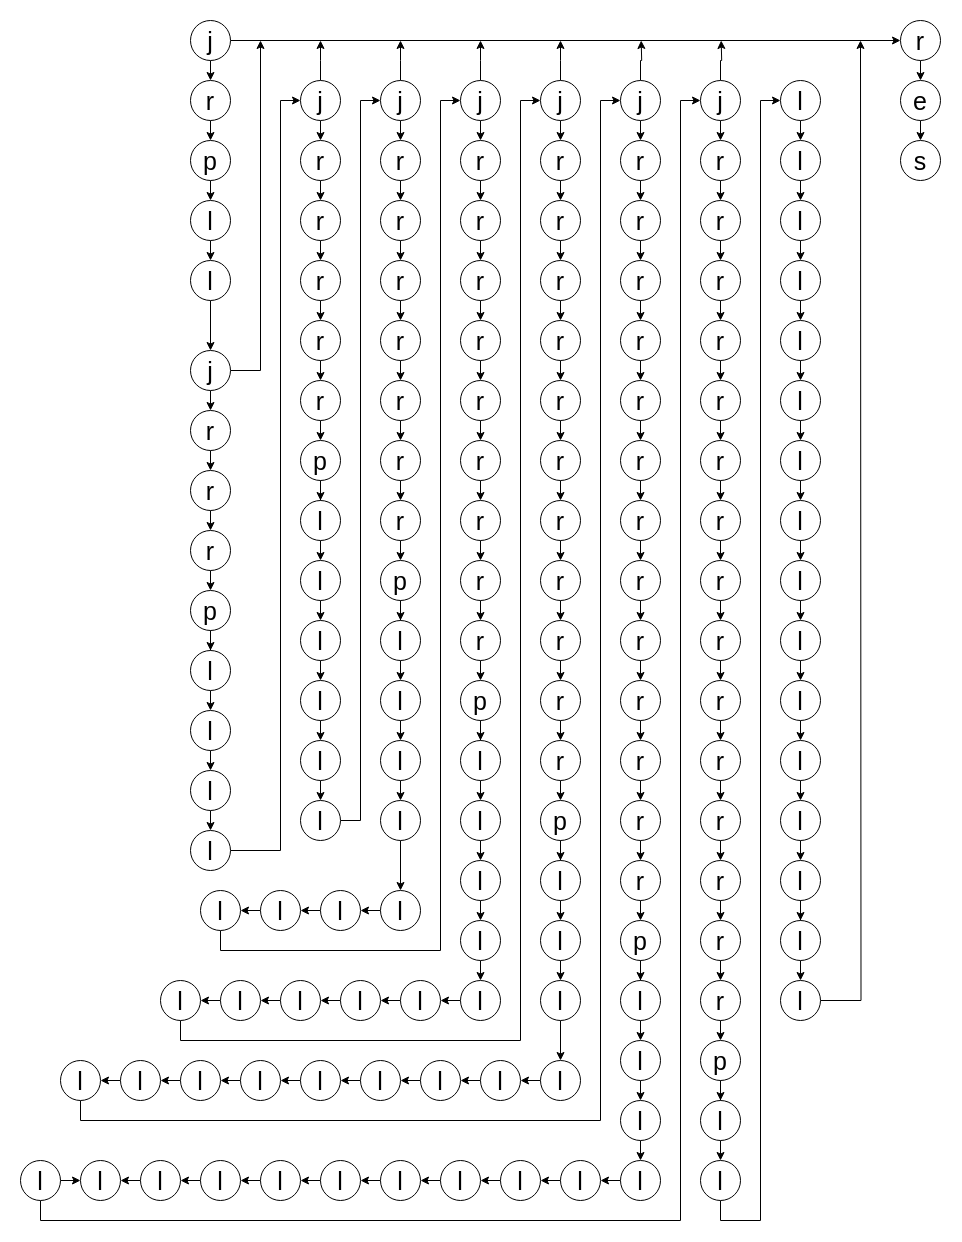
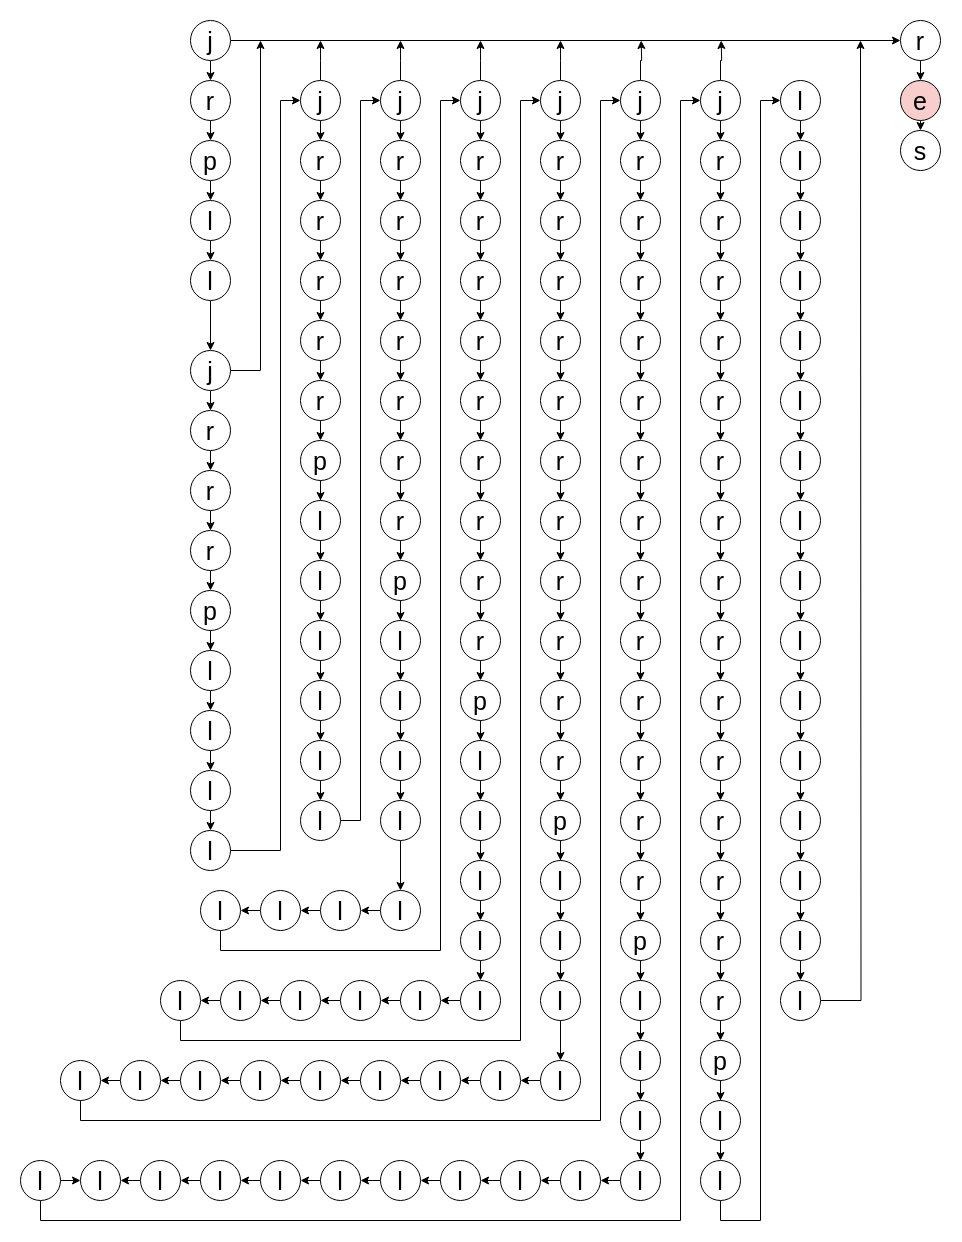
node "e": fillcolor #ffffff -> #f8cecc
node "s": moved (921, 161) -> (921, 151)
